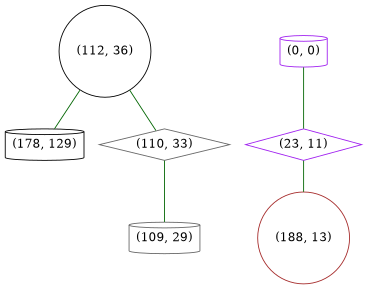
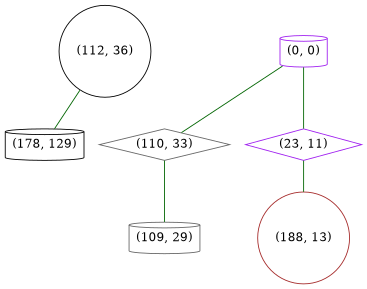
edge "(112, 36)" -- "(110, 33)": now "(0, 0)" -- "(110, 33)"
